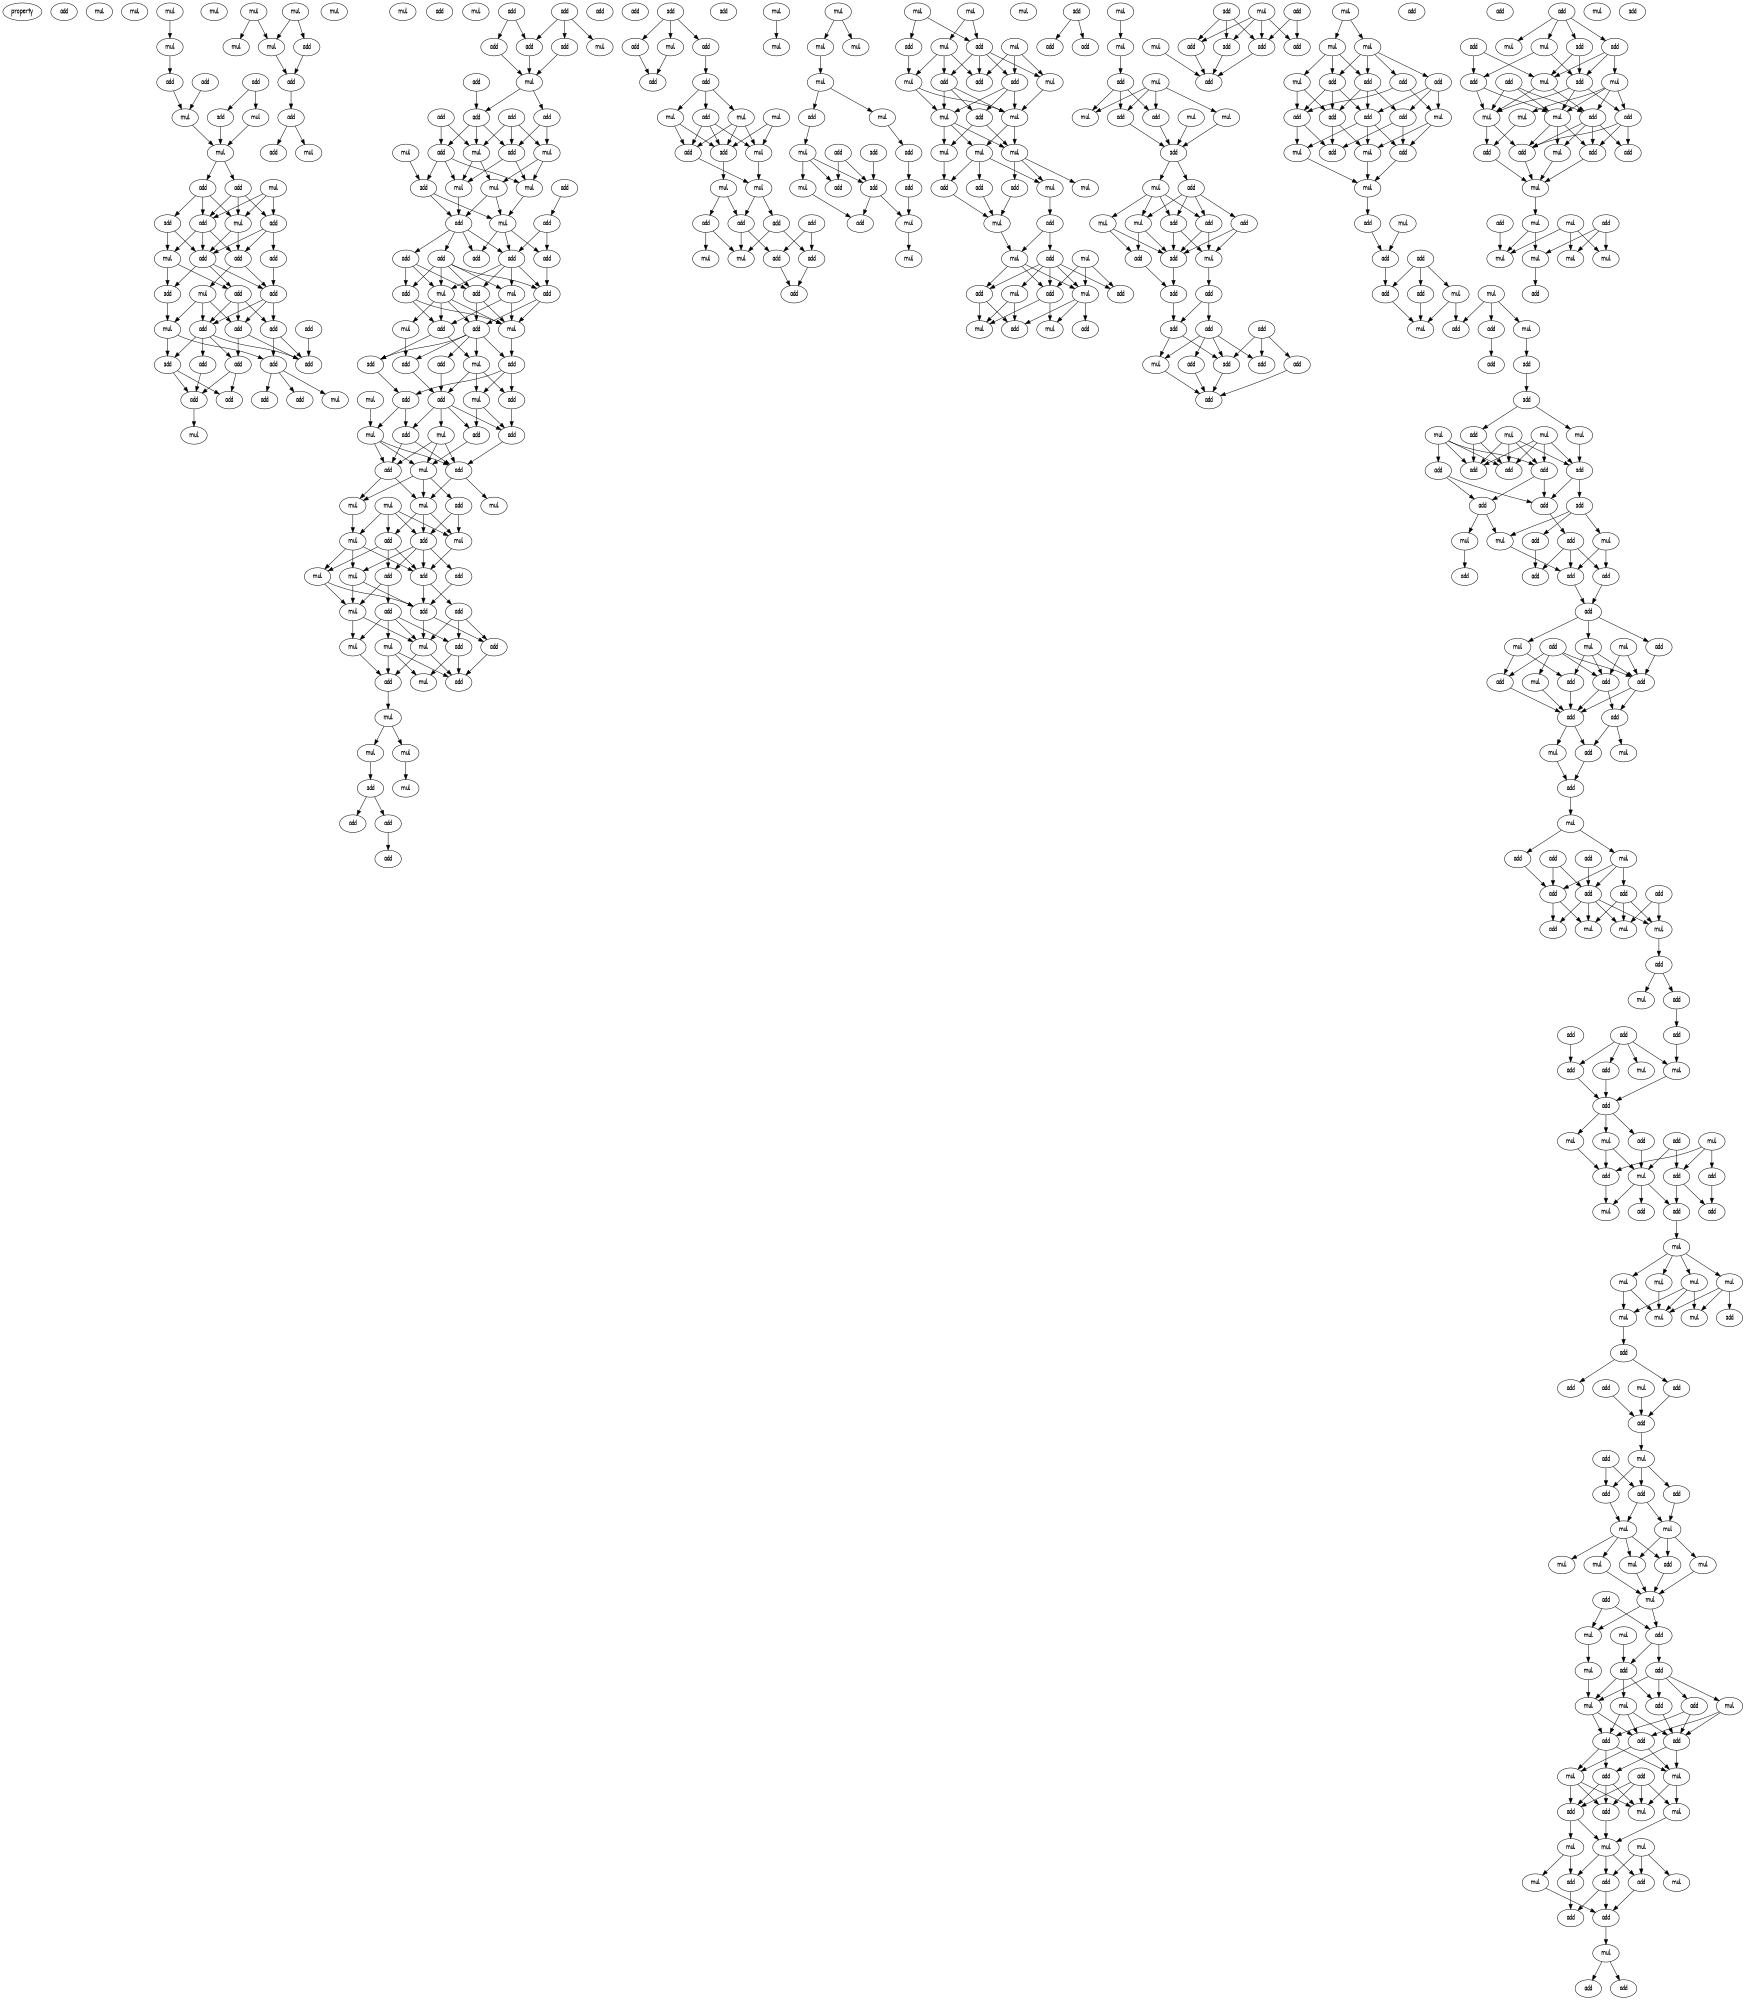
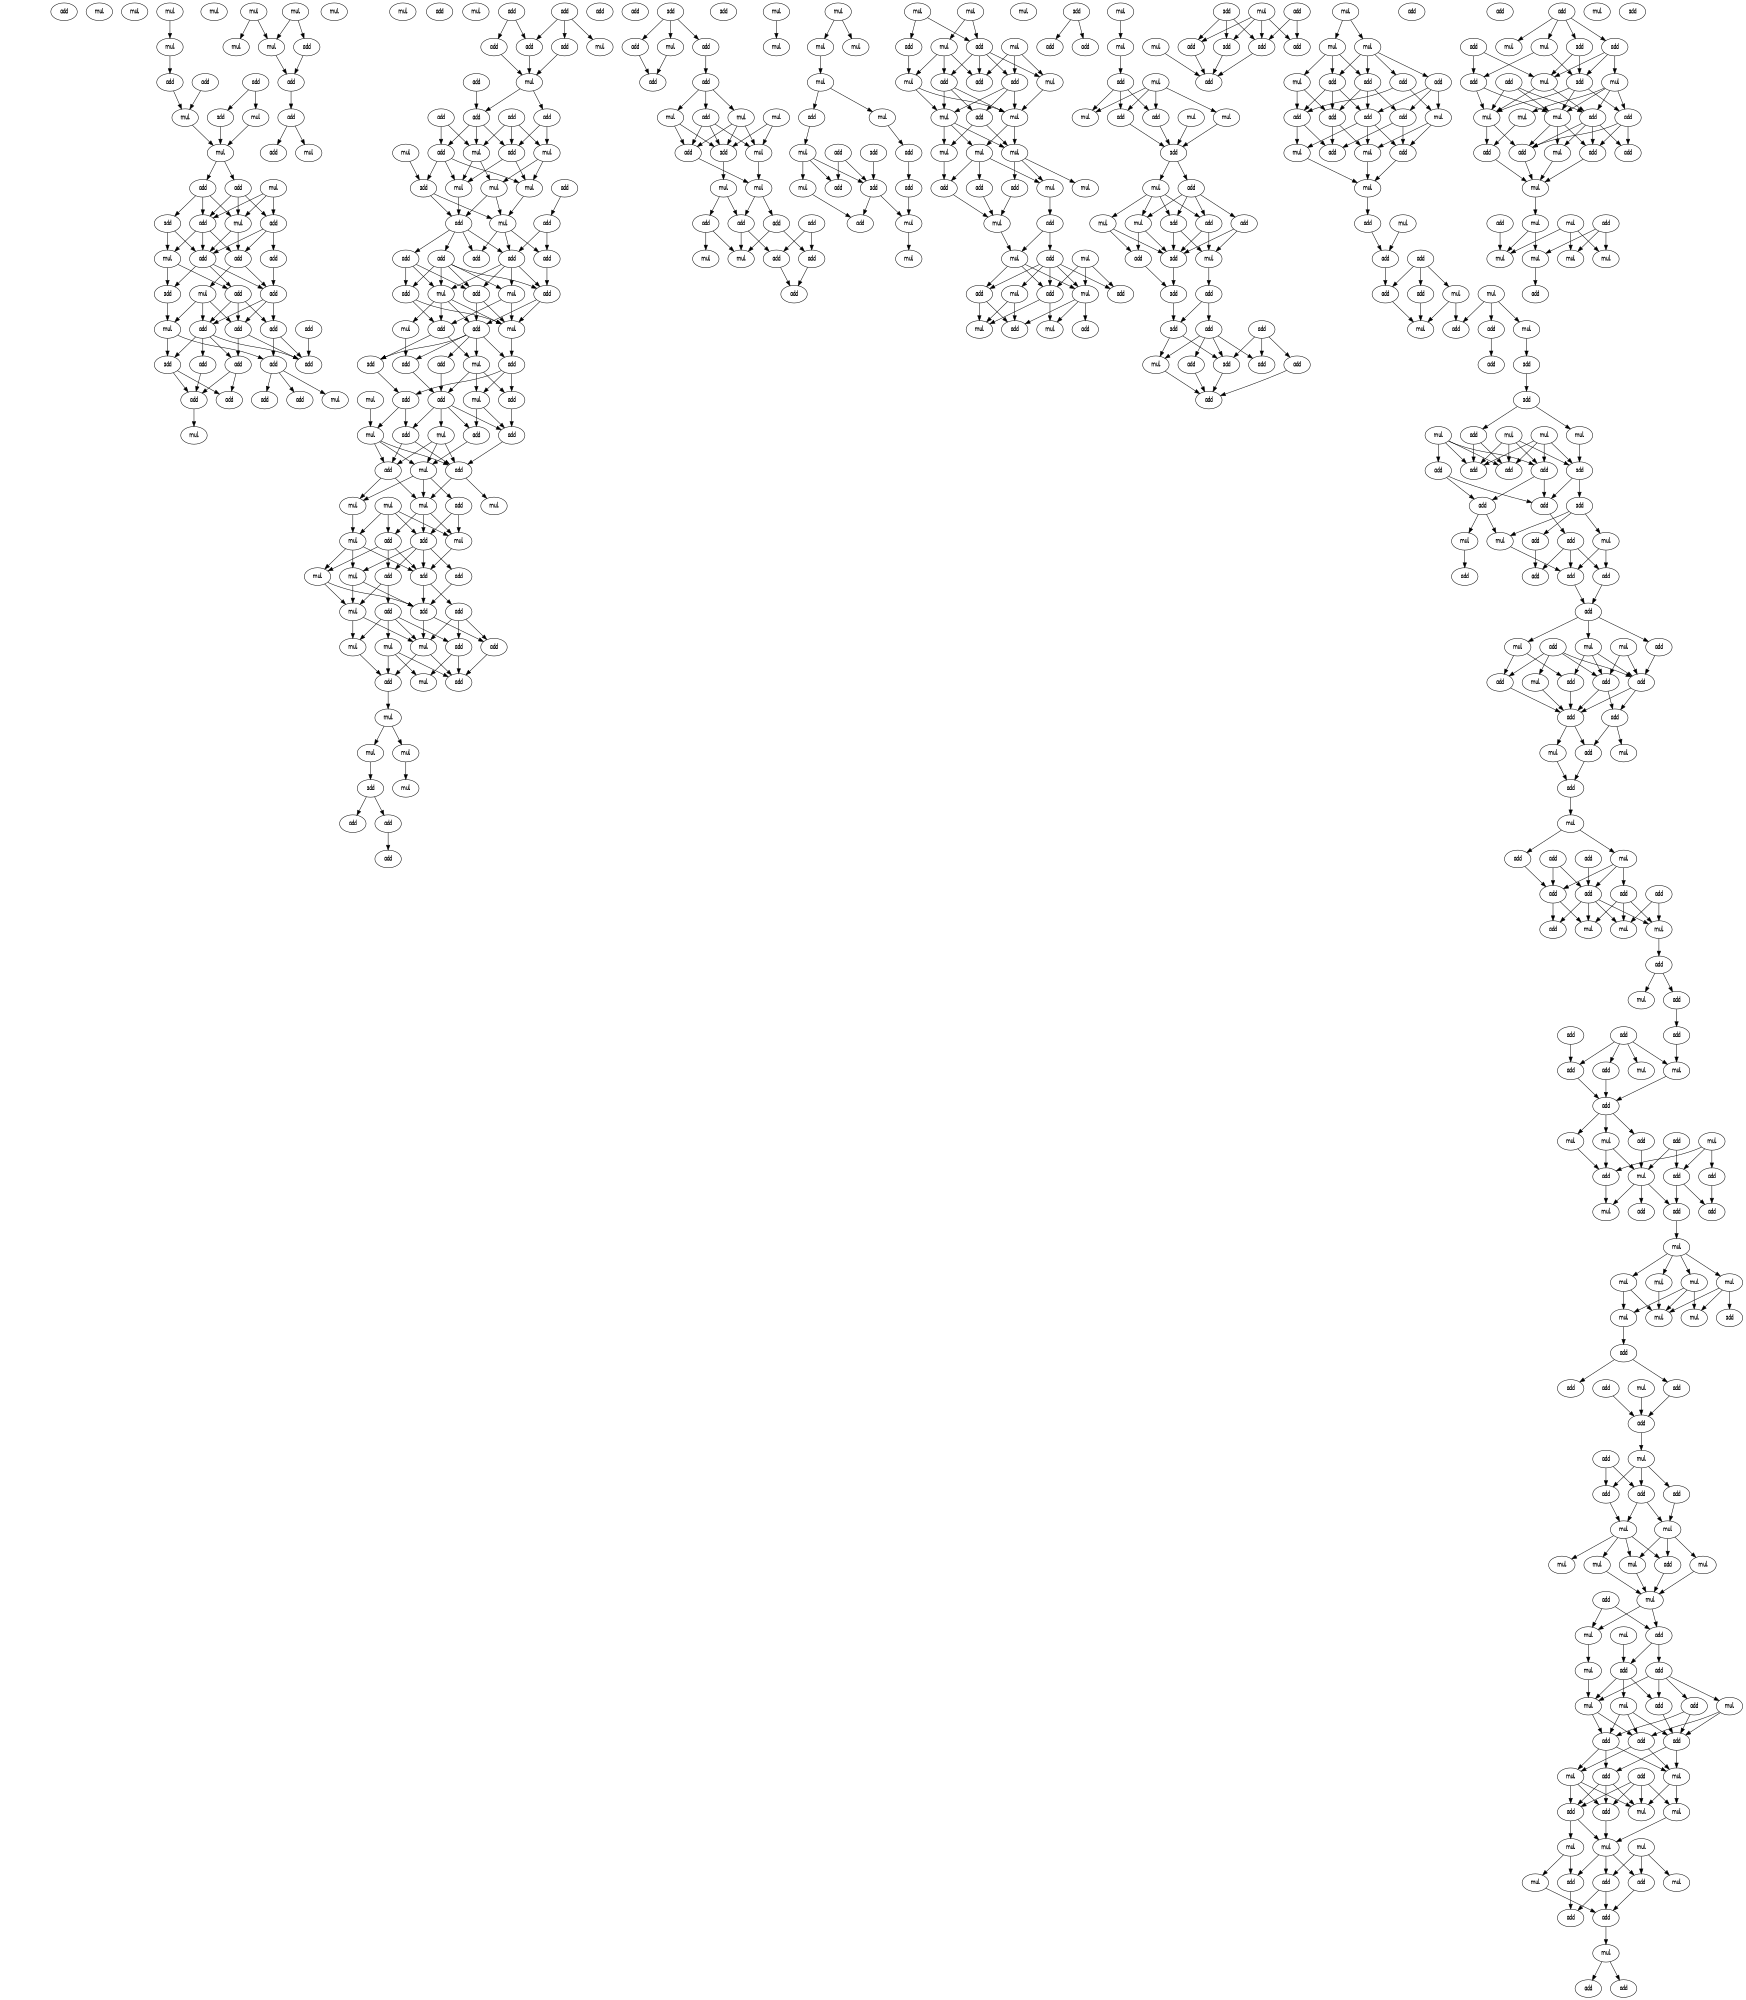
node "property": removed
